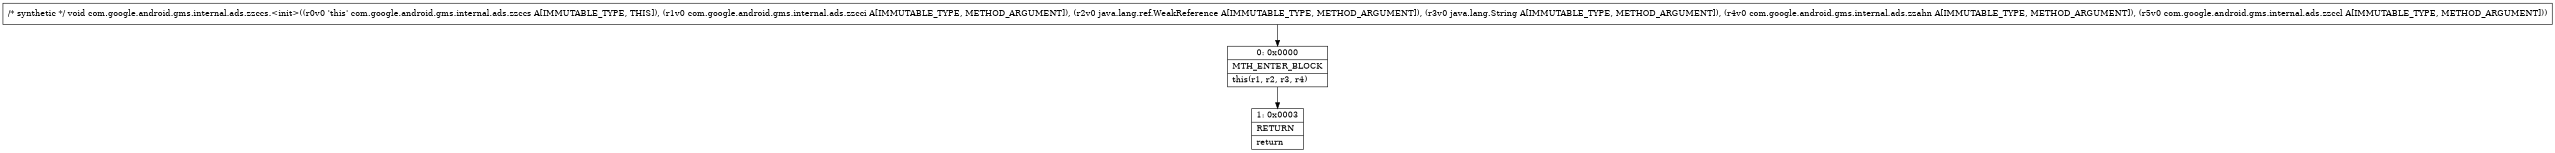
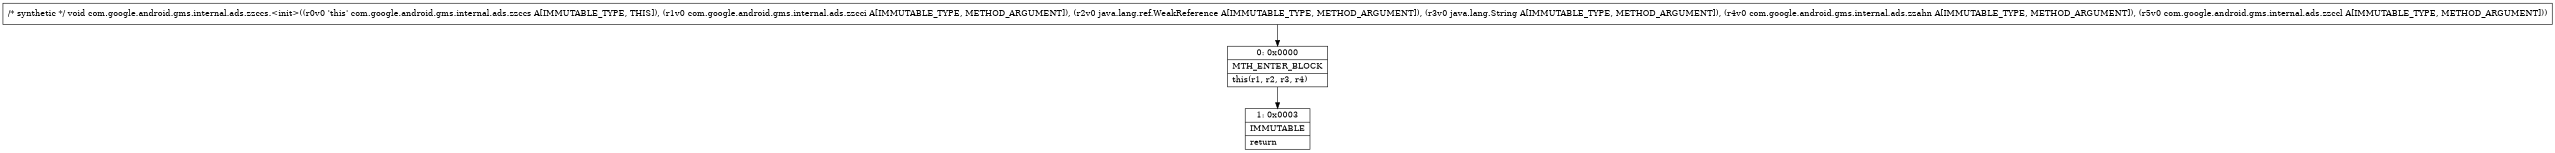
node "1: 0x0003": text "RETURN" -> "IMMUTABLE"
